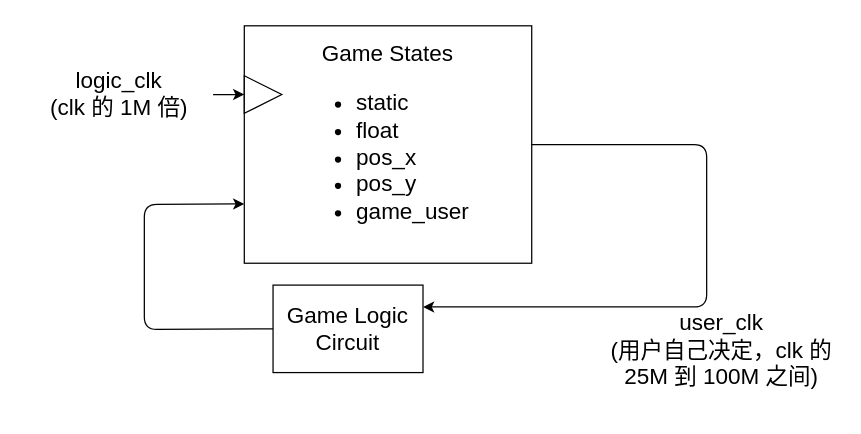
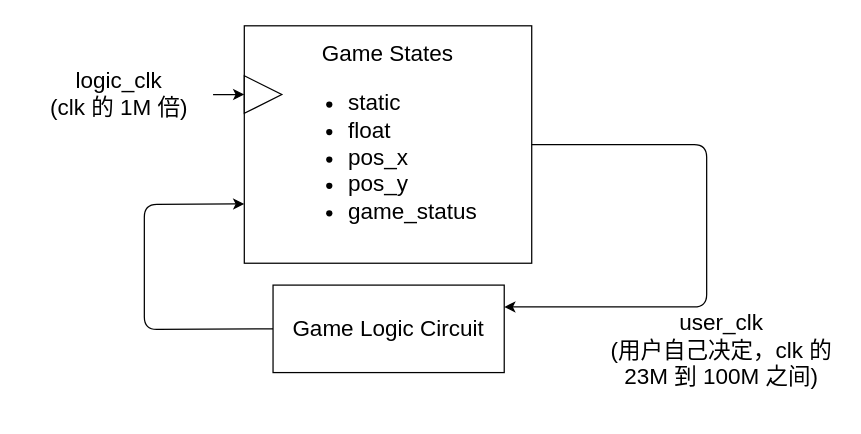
node "Game Statesstatic float pos_x pos_y game_user": label "Game Statesstatic float pos_x pos_y game_user" -> "Game Statesstatic float pos_x pos_y game_status"
node "Game Logic Circuit": size 150x88 -> 231x88
node "user_clk (用户自己决定，clk 的 25M 到 100M 之间)": label "user_clk (用户自己决定，clk 的 25M 到 100M 之间)" -> "user_clk (用户自己决定，clk 的 23M 到 100M 之间)"
